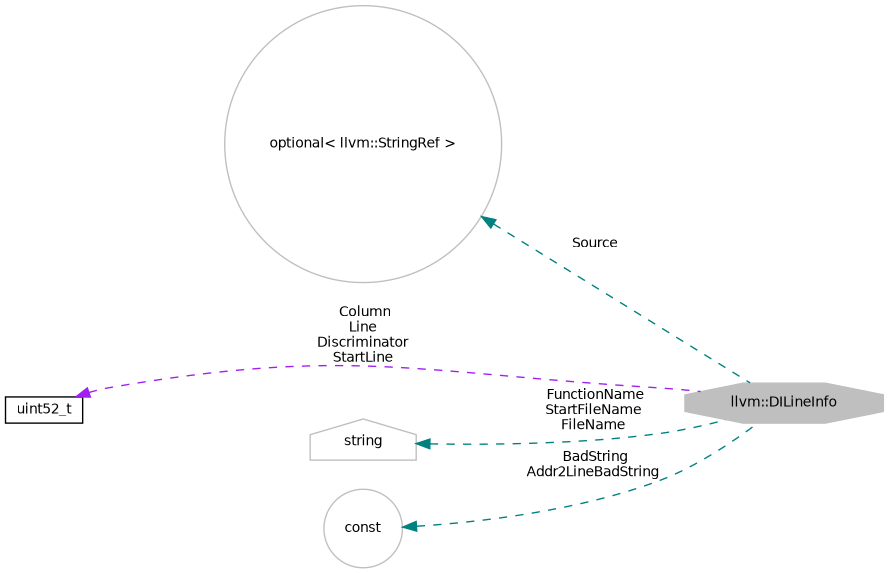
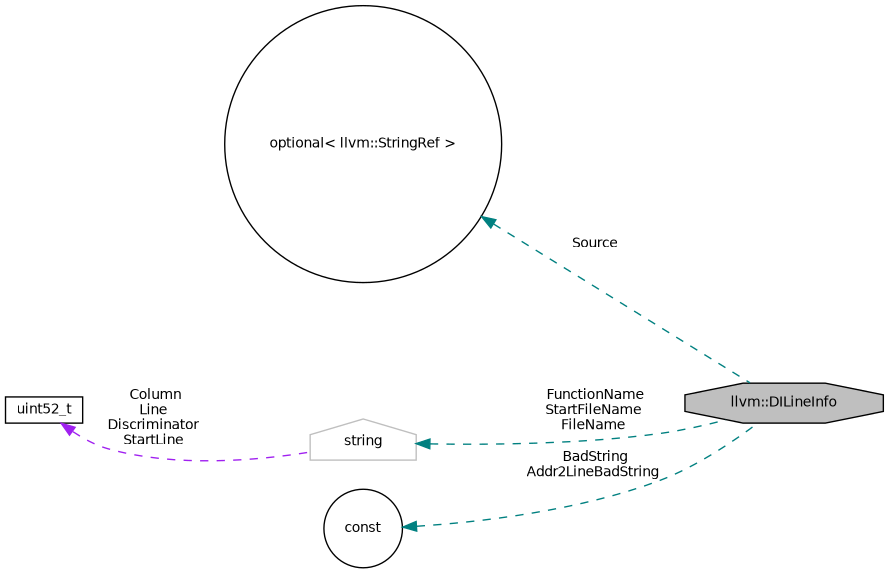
node "optional< llvm::StringRef >": color grey75 -> black
edge "llvm::DILineInfo" -> "uint52_t": now "string" -> "uint52_t"
node "llvm::DILineInfo": color grey75 -> black
node "const": color grey75 -> black
